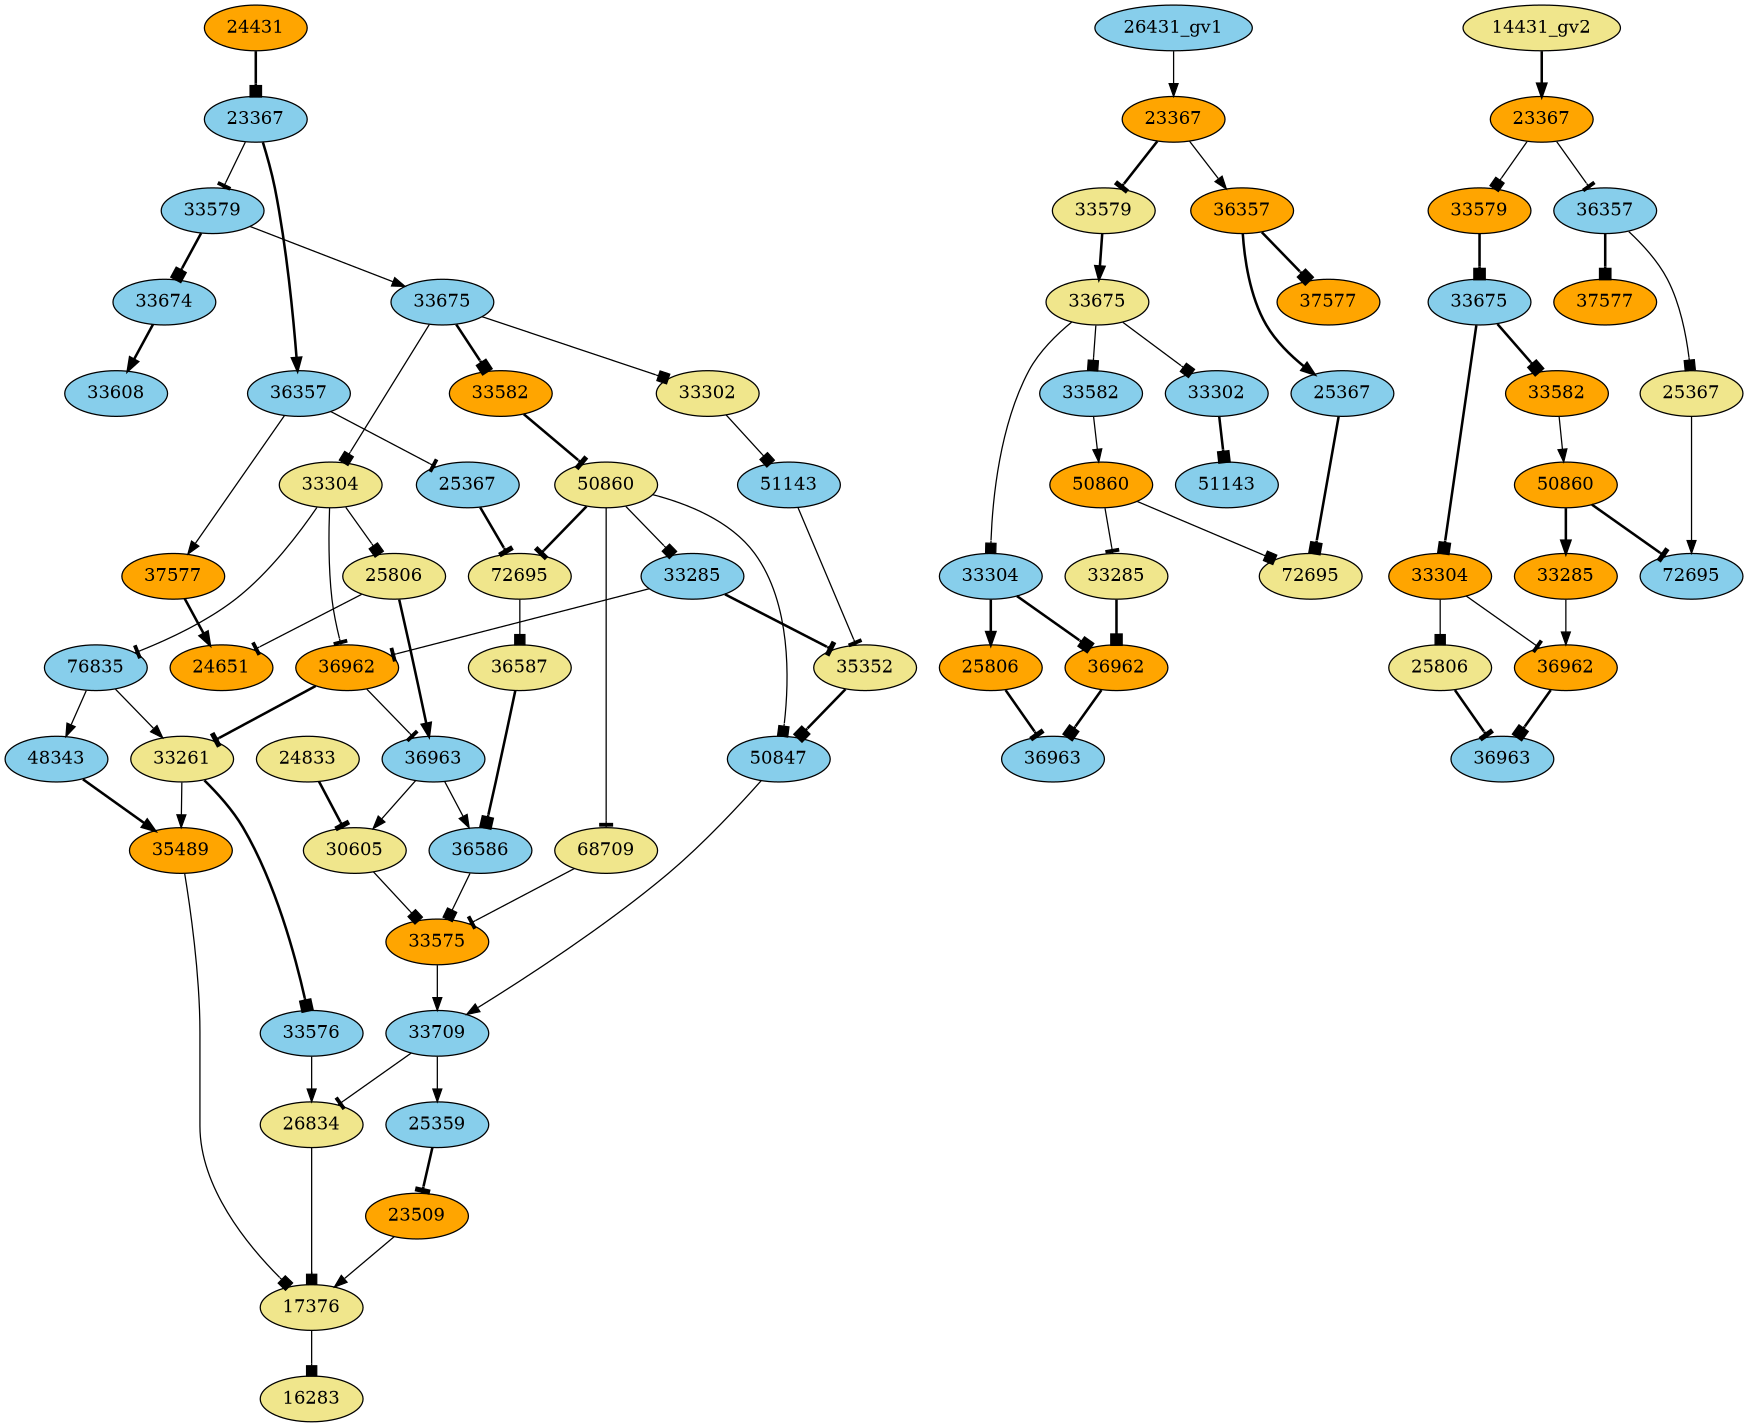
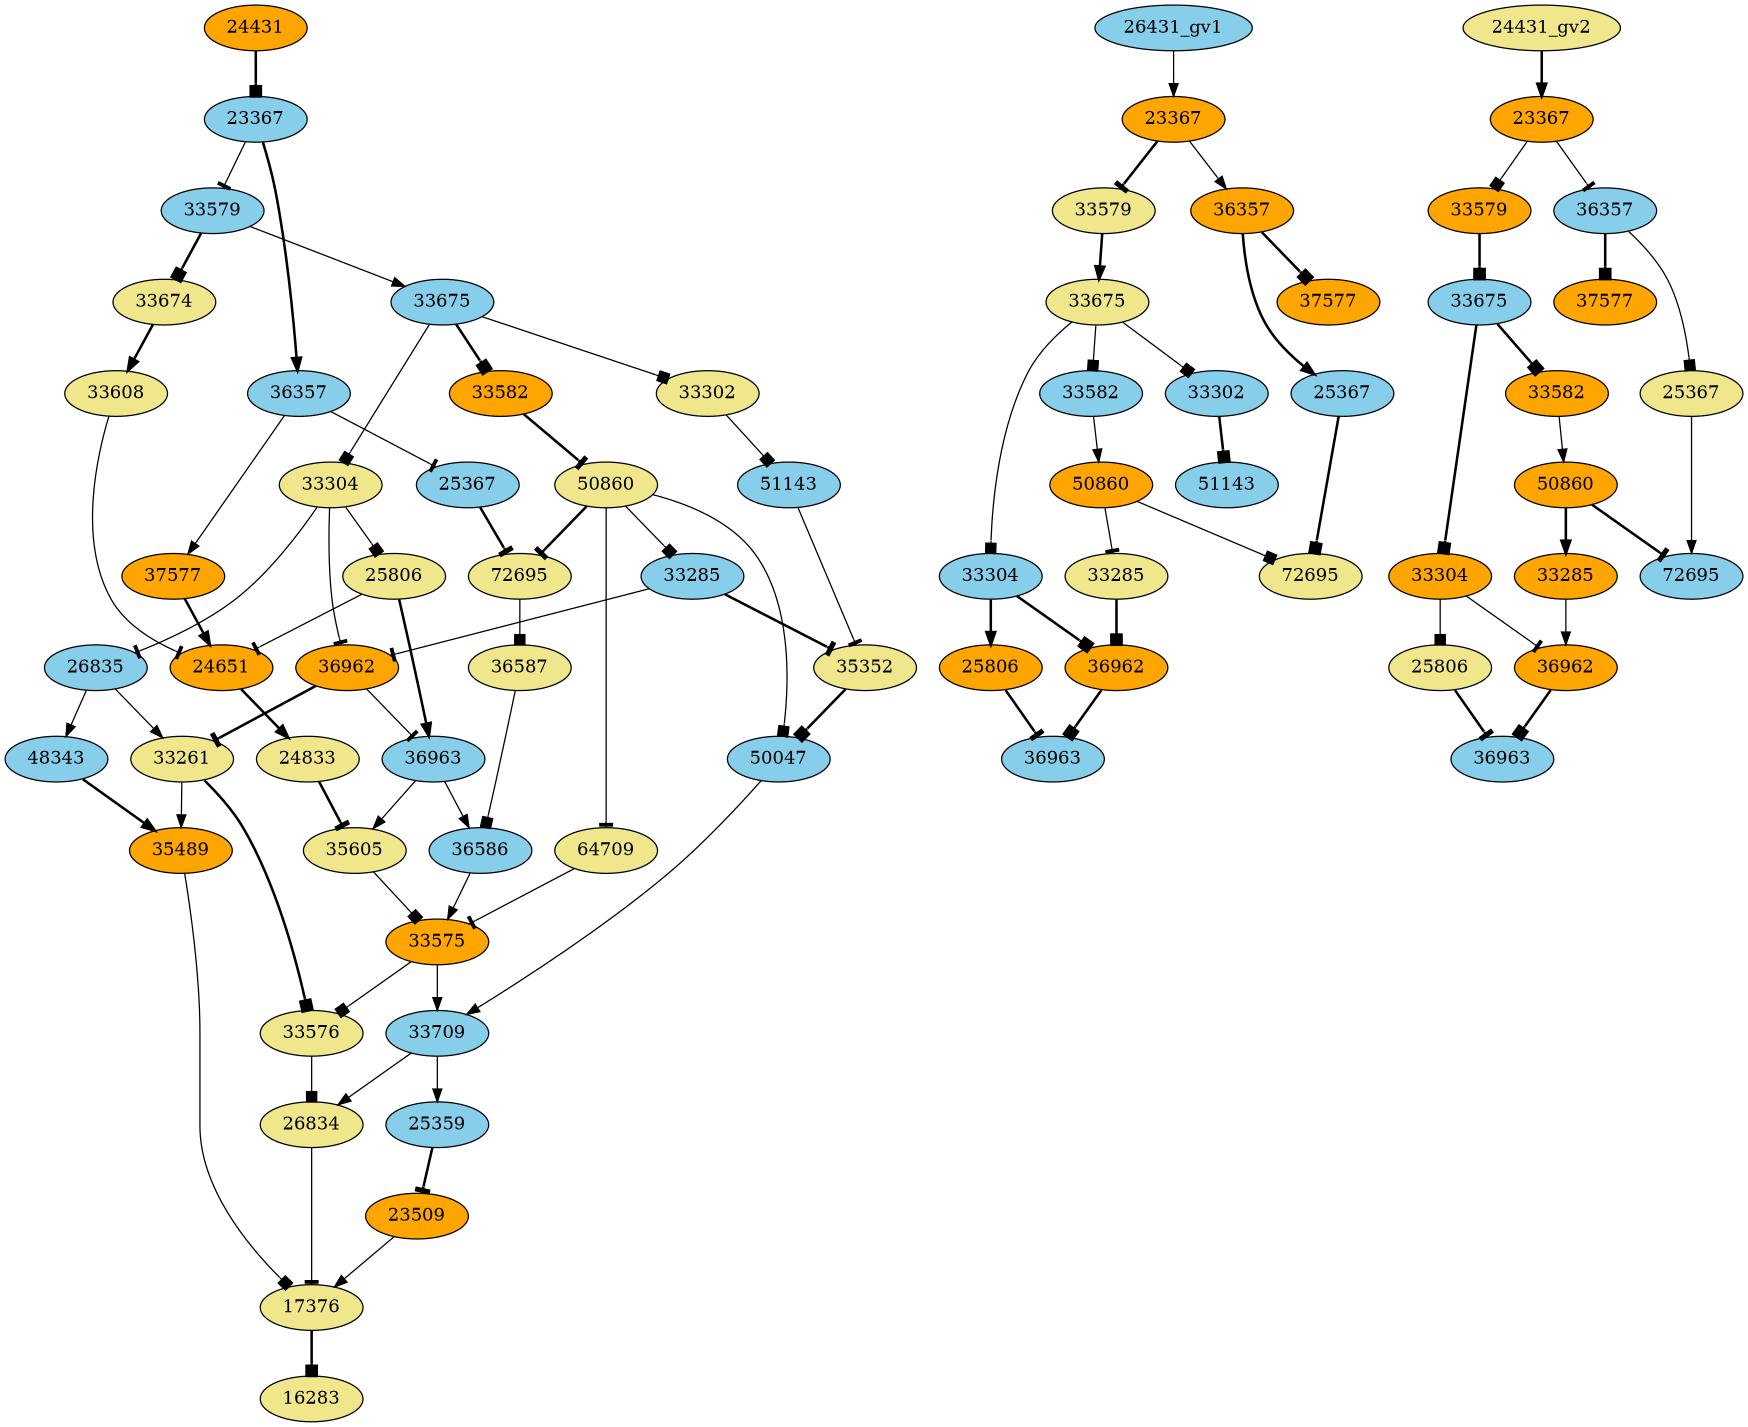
node "14431_gv2": label "14431_gv2" -> "24431_gv2"
node "33674": fillcolor skyblue -> khaki
node "33608": fillcolor skyblue -> khaki
edge "33608" -> "24651": added
node "76835": label "76835" -> "26835"
edge "24651" -> "24833": added
edge "36587" -> "36586": style bold -> solid
node "50847": label "50847" -> "50047"
node "30605": label "30605" -> "35605"
node "68709": label "68709" -> "64709"
edge "36586" -> "33575": arrowhead box -> normal
edge "33575" -> "33576": added
node "33576": fillcolor skyblue -> khaki
edge "33576" -> "26834": arrowhead normal -> box
edge "33709" -> "26834": arrowhead tee -> normal
edge "26834" -> "17376": arrowhead box -> tee
edge "17376" -> "16283": style solid -> bold
